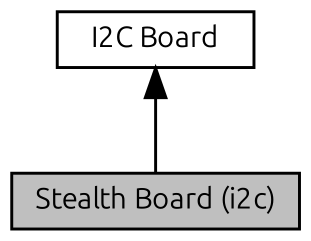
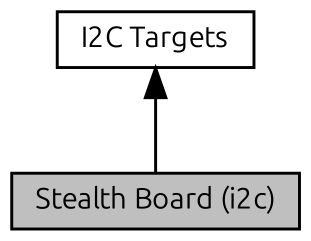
node "I2C Board": label "I2C Board" -> "I2C Targets"
